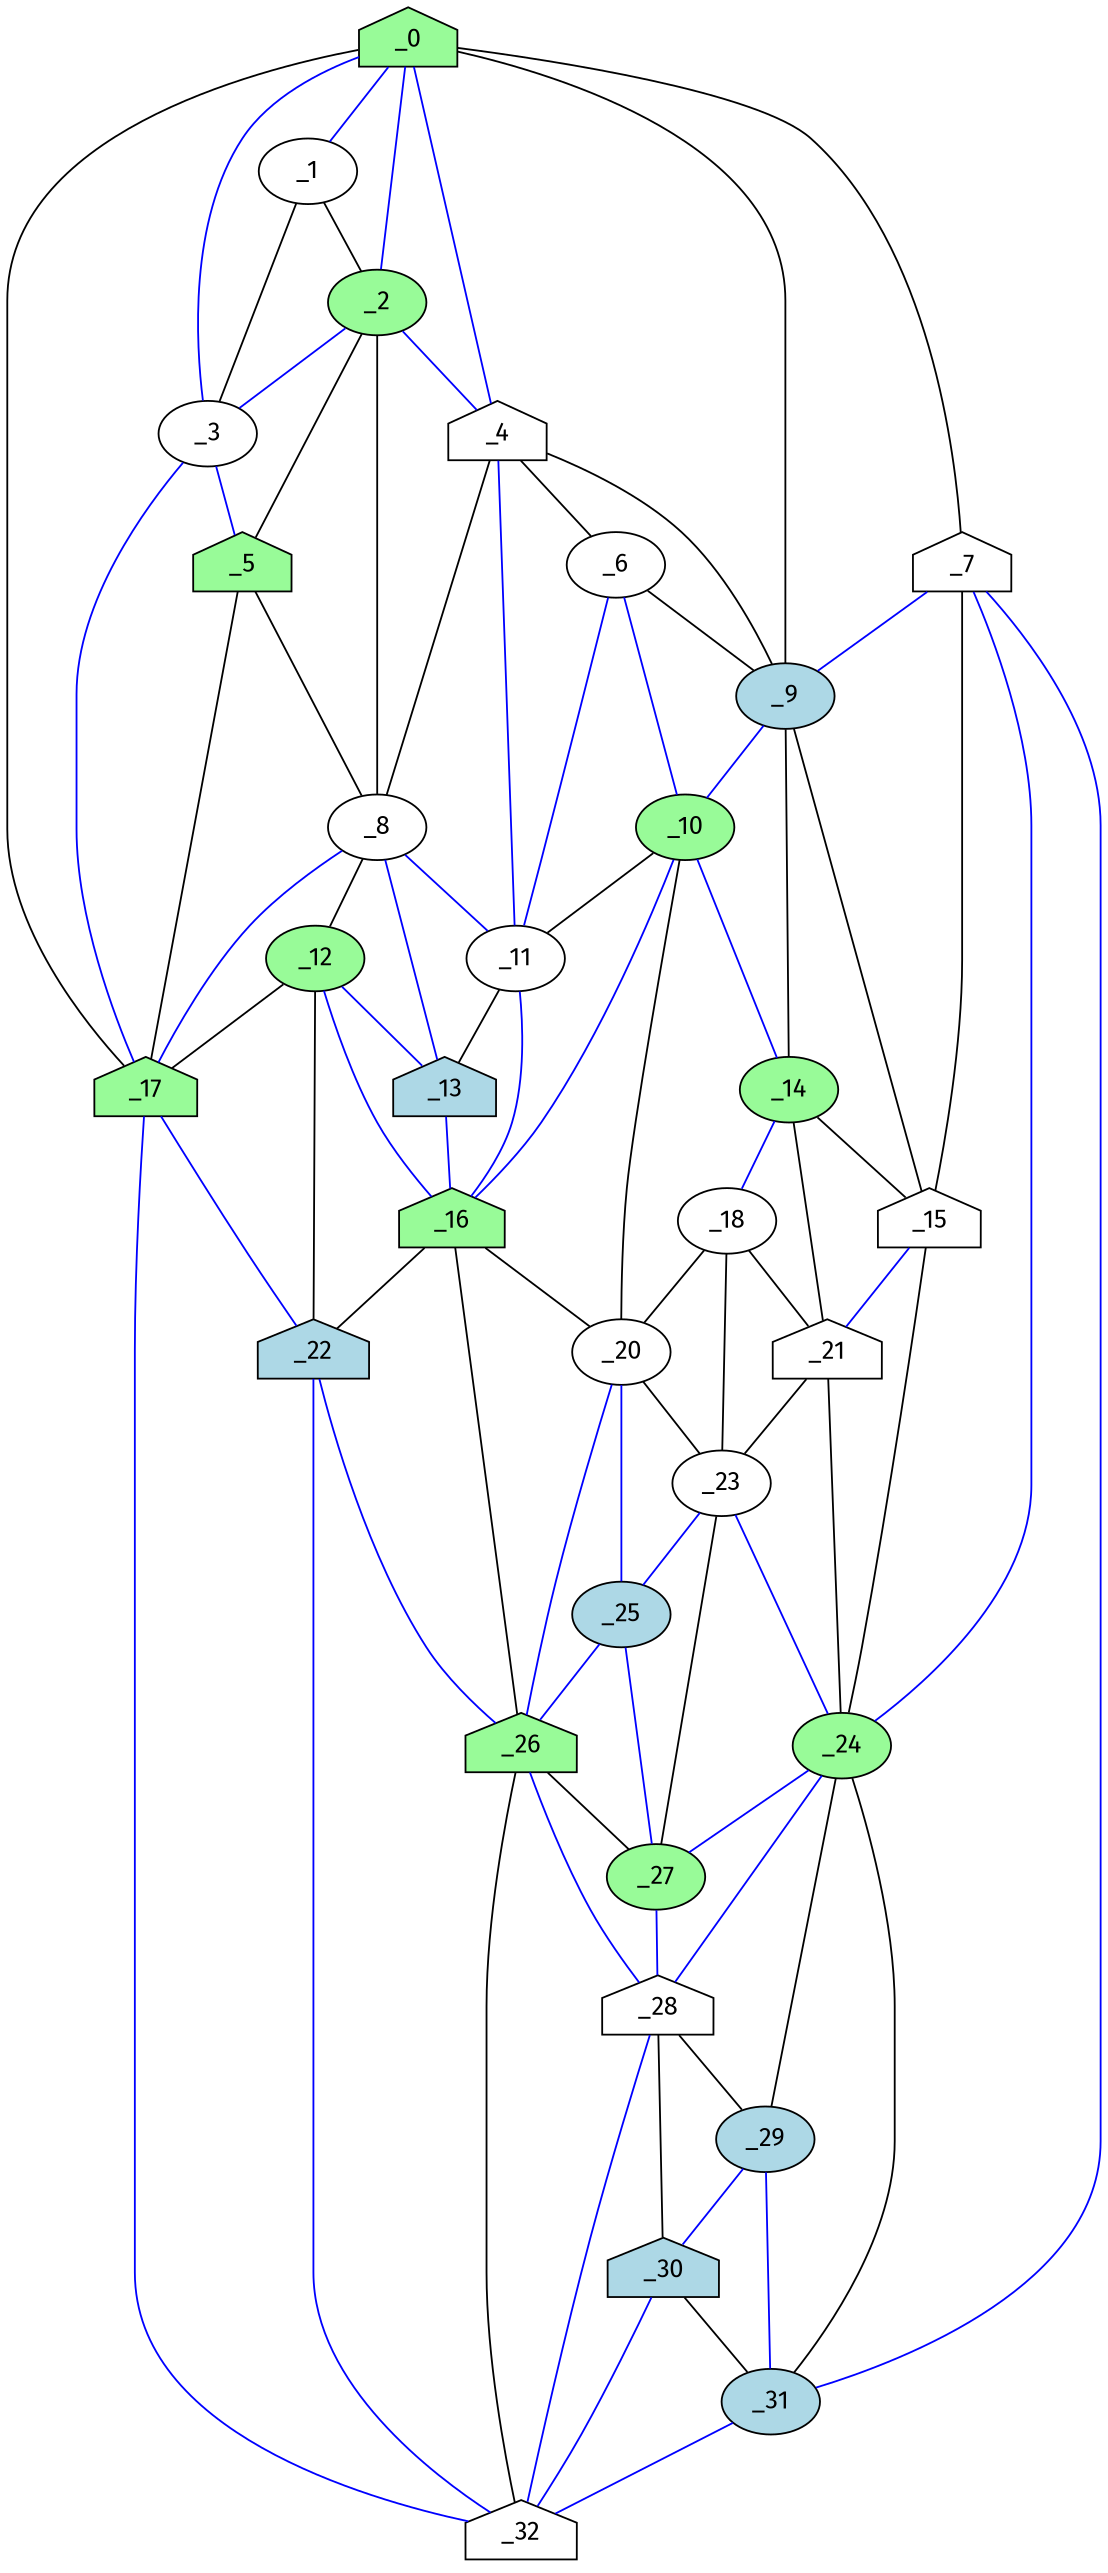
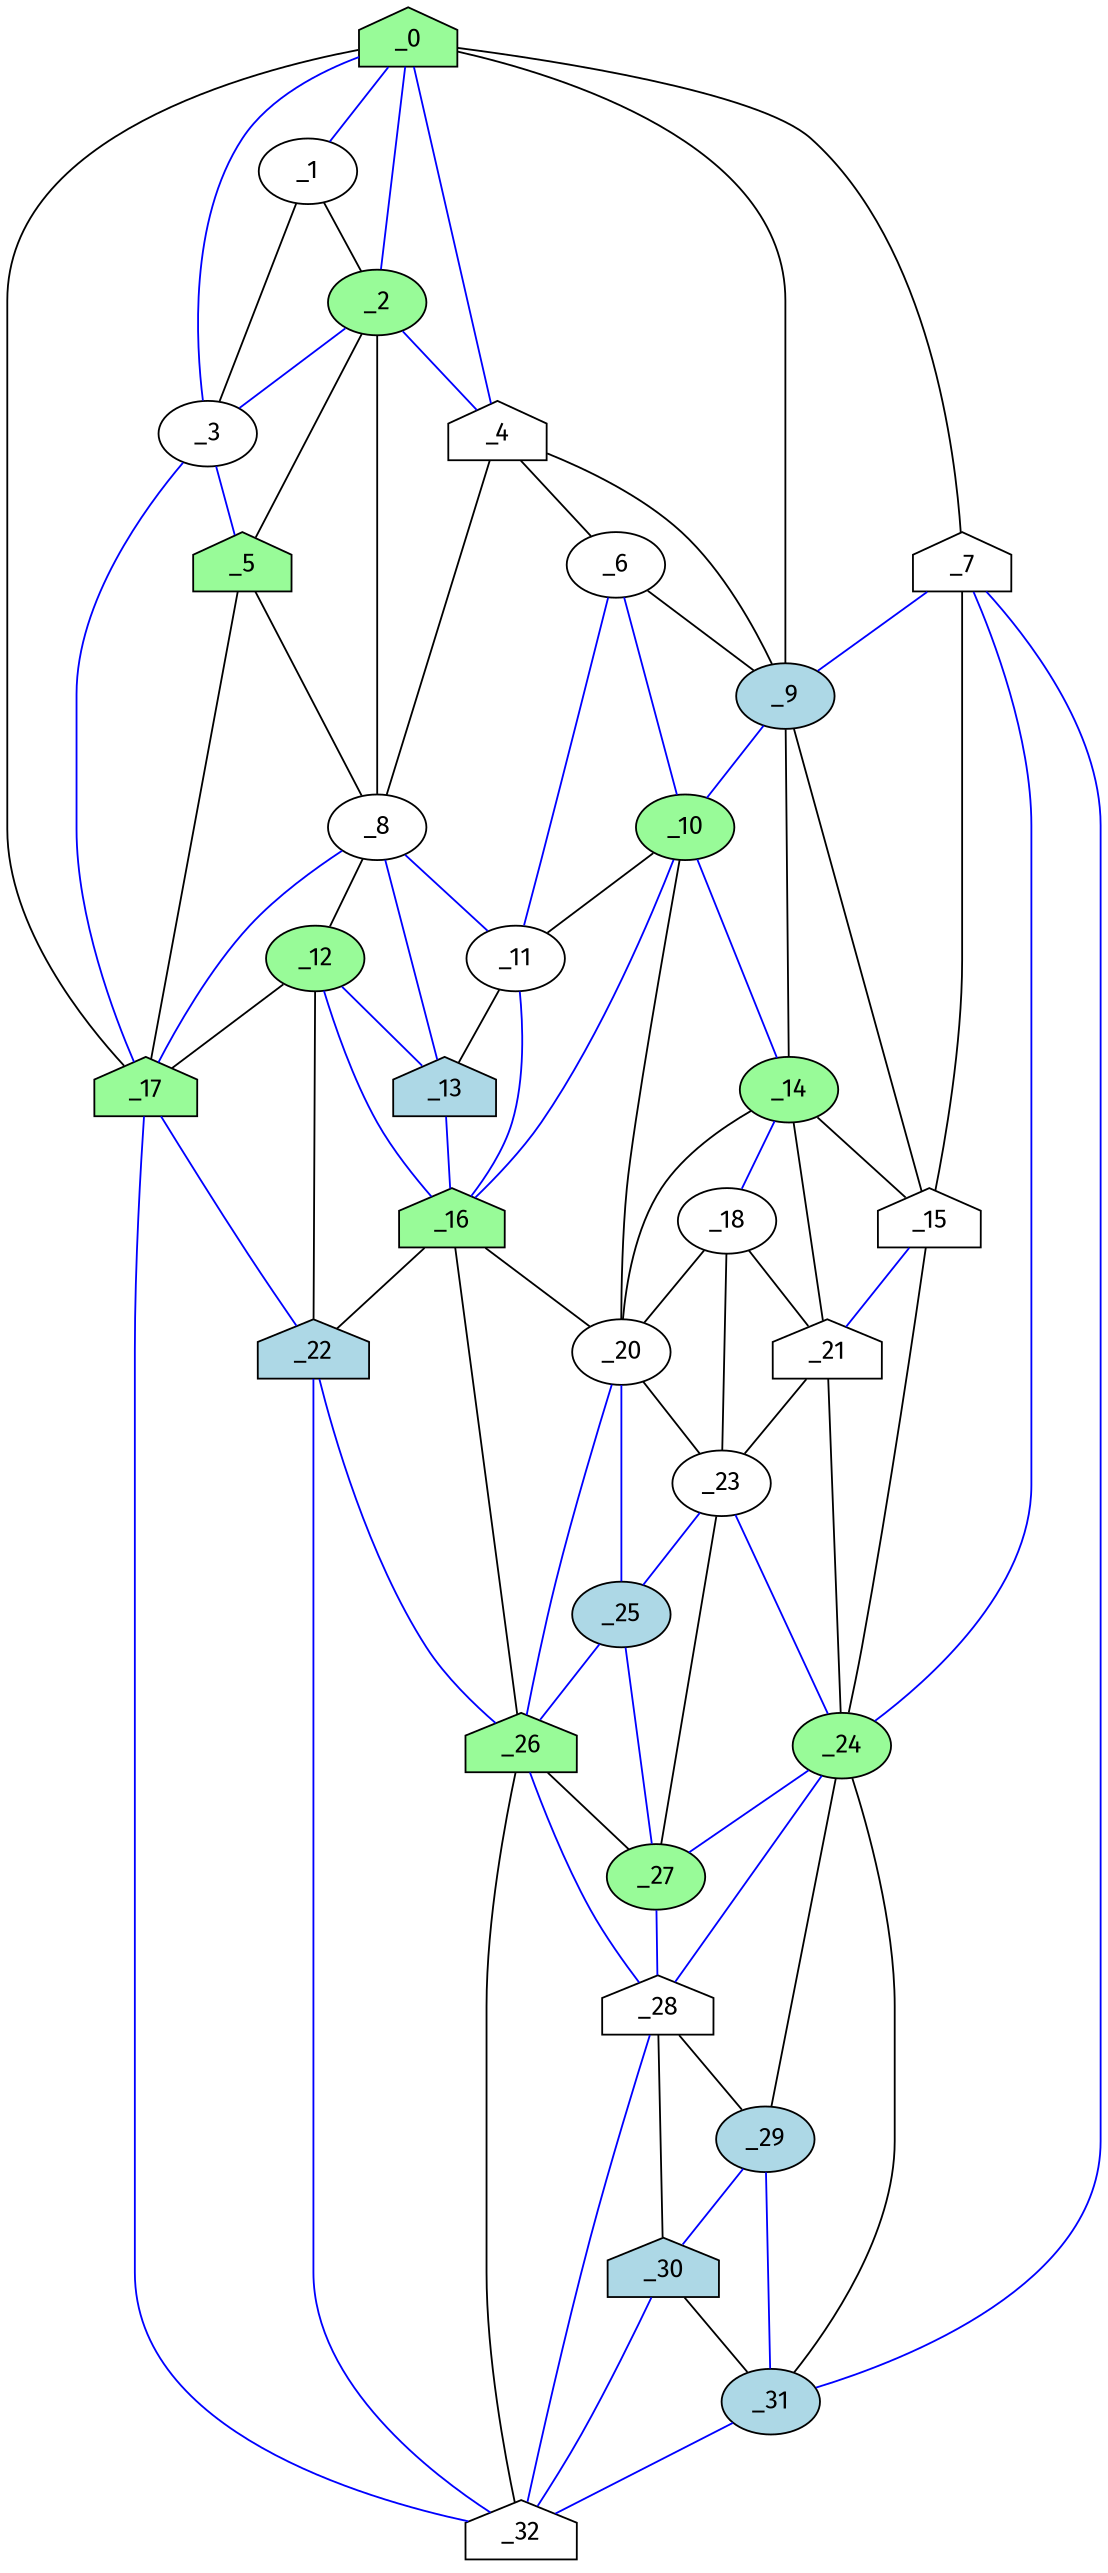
edge "_4" -- "_11": removed
edge "_14" -- "_20": added
